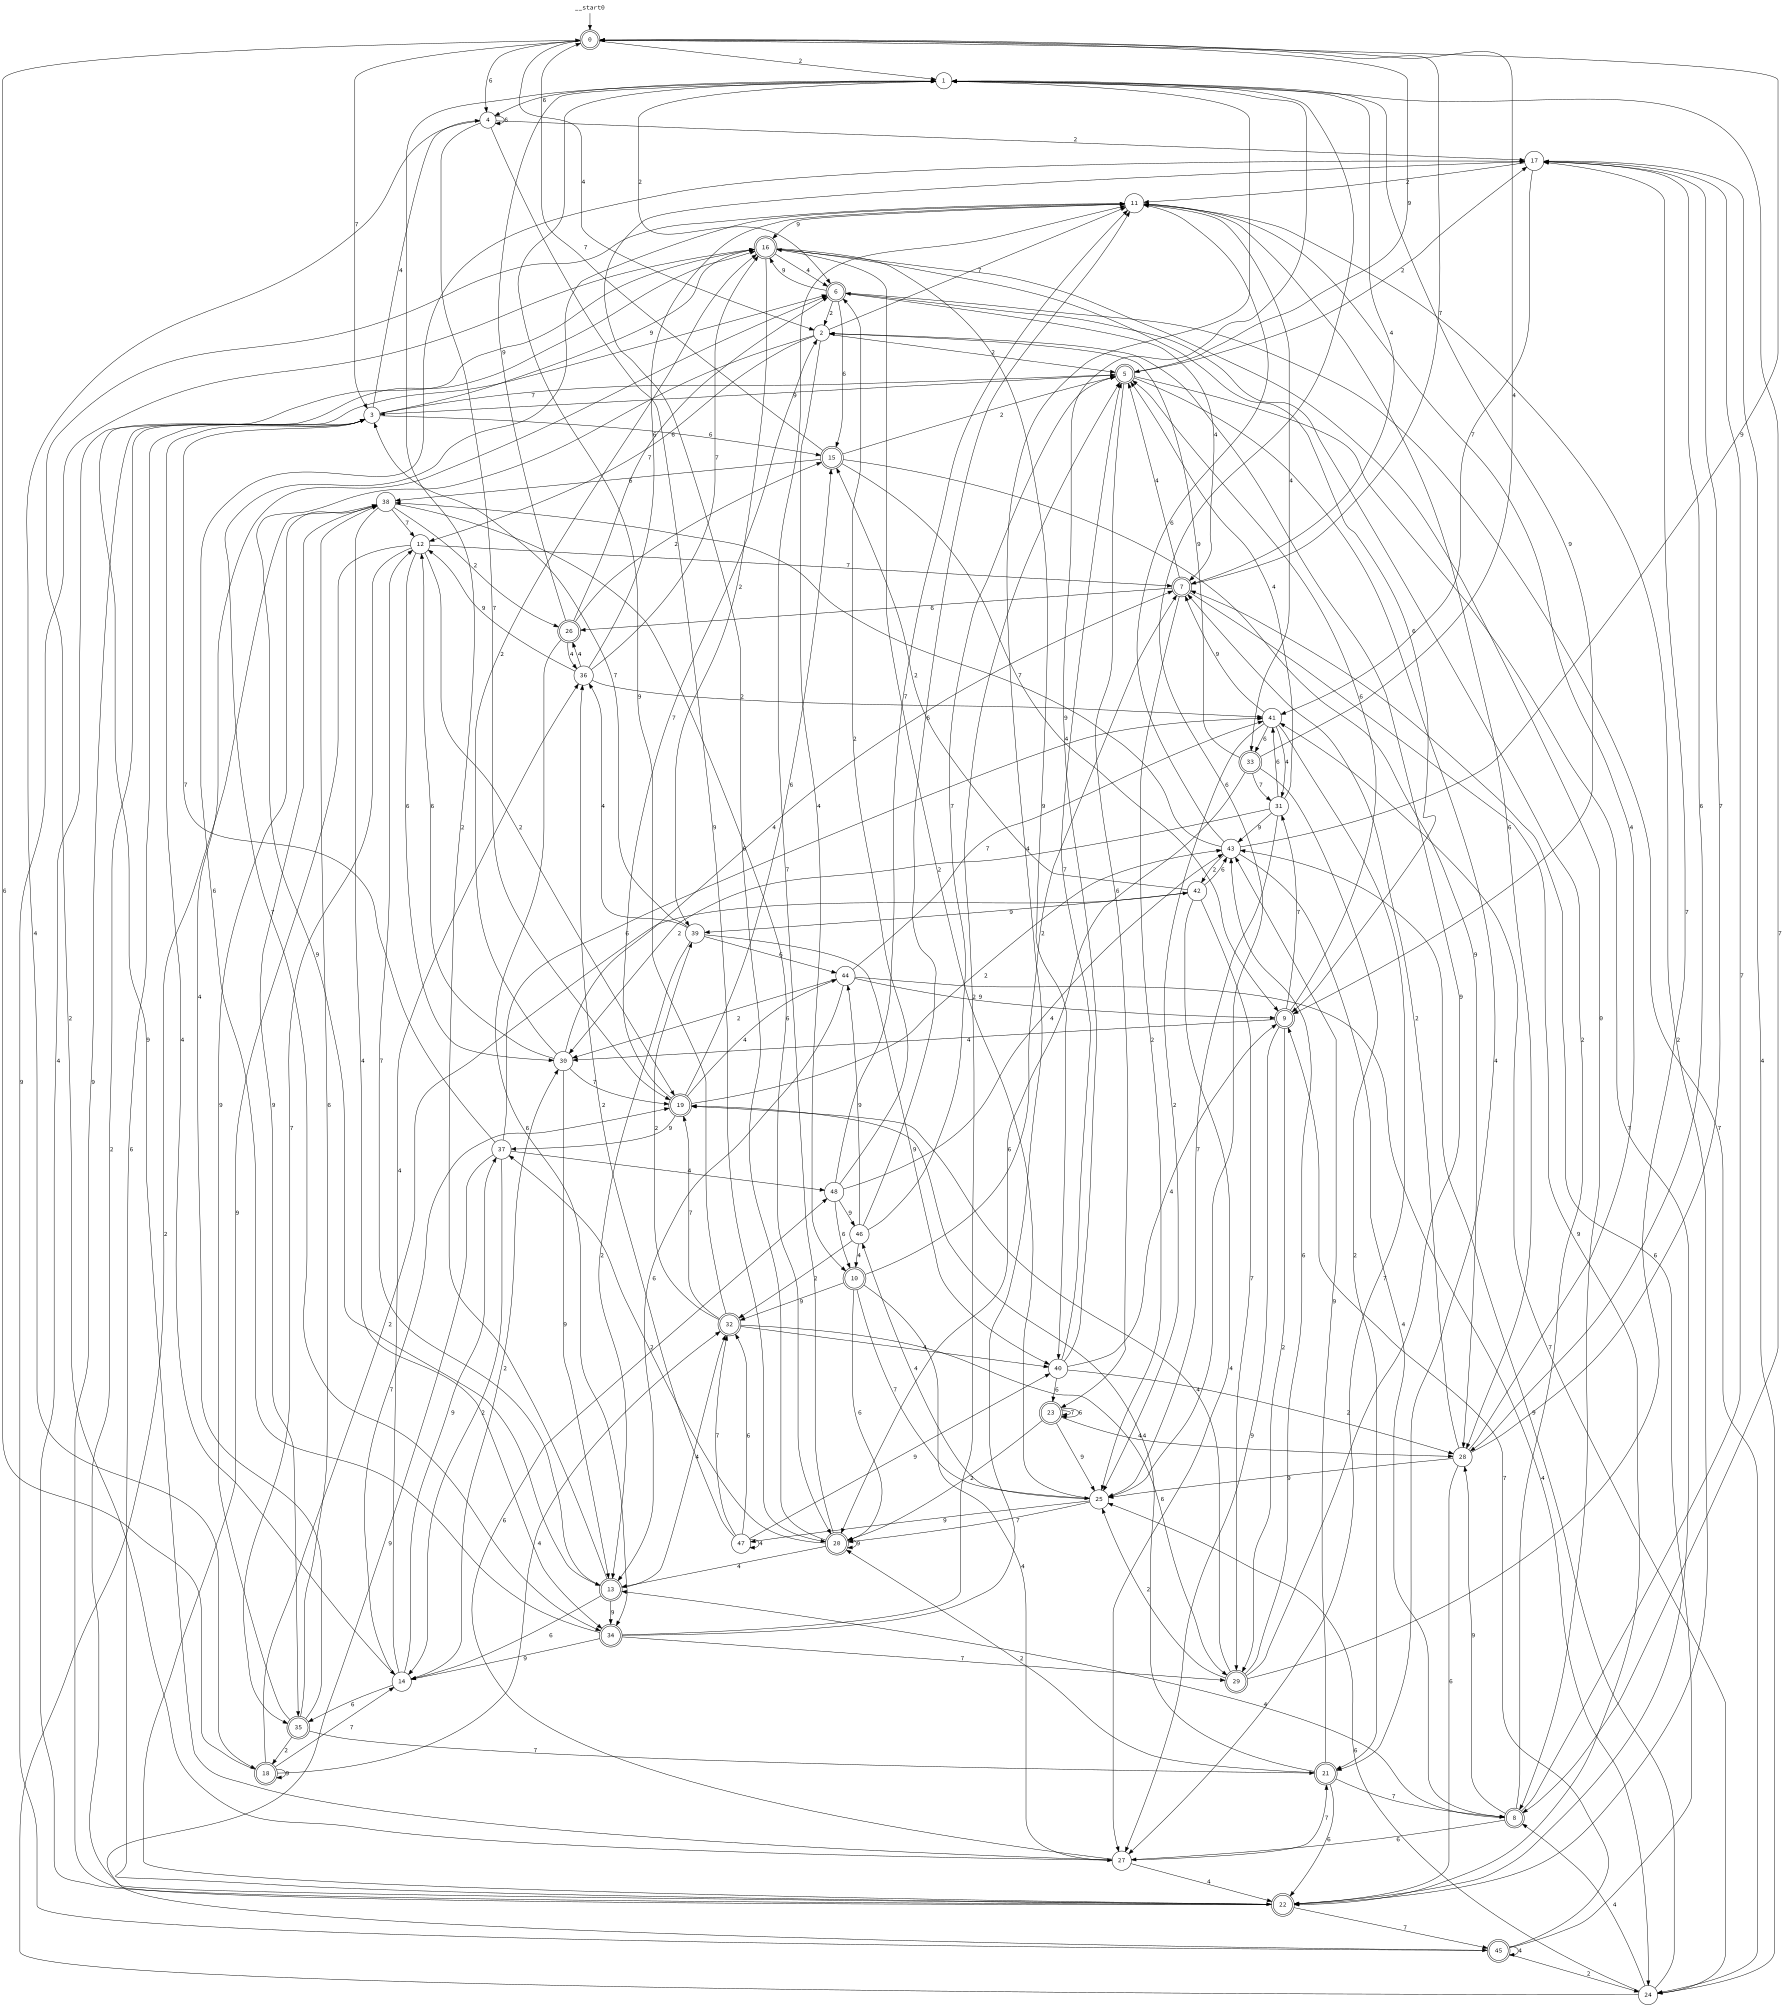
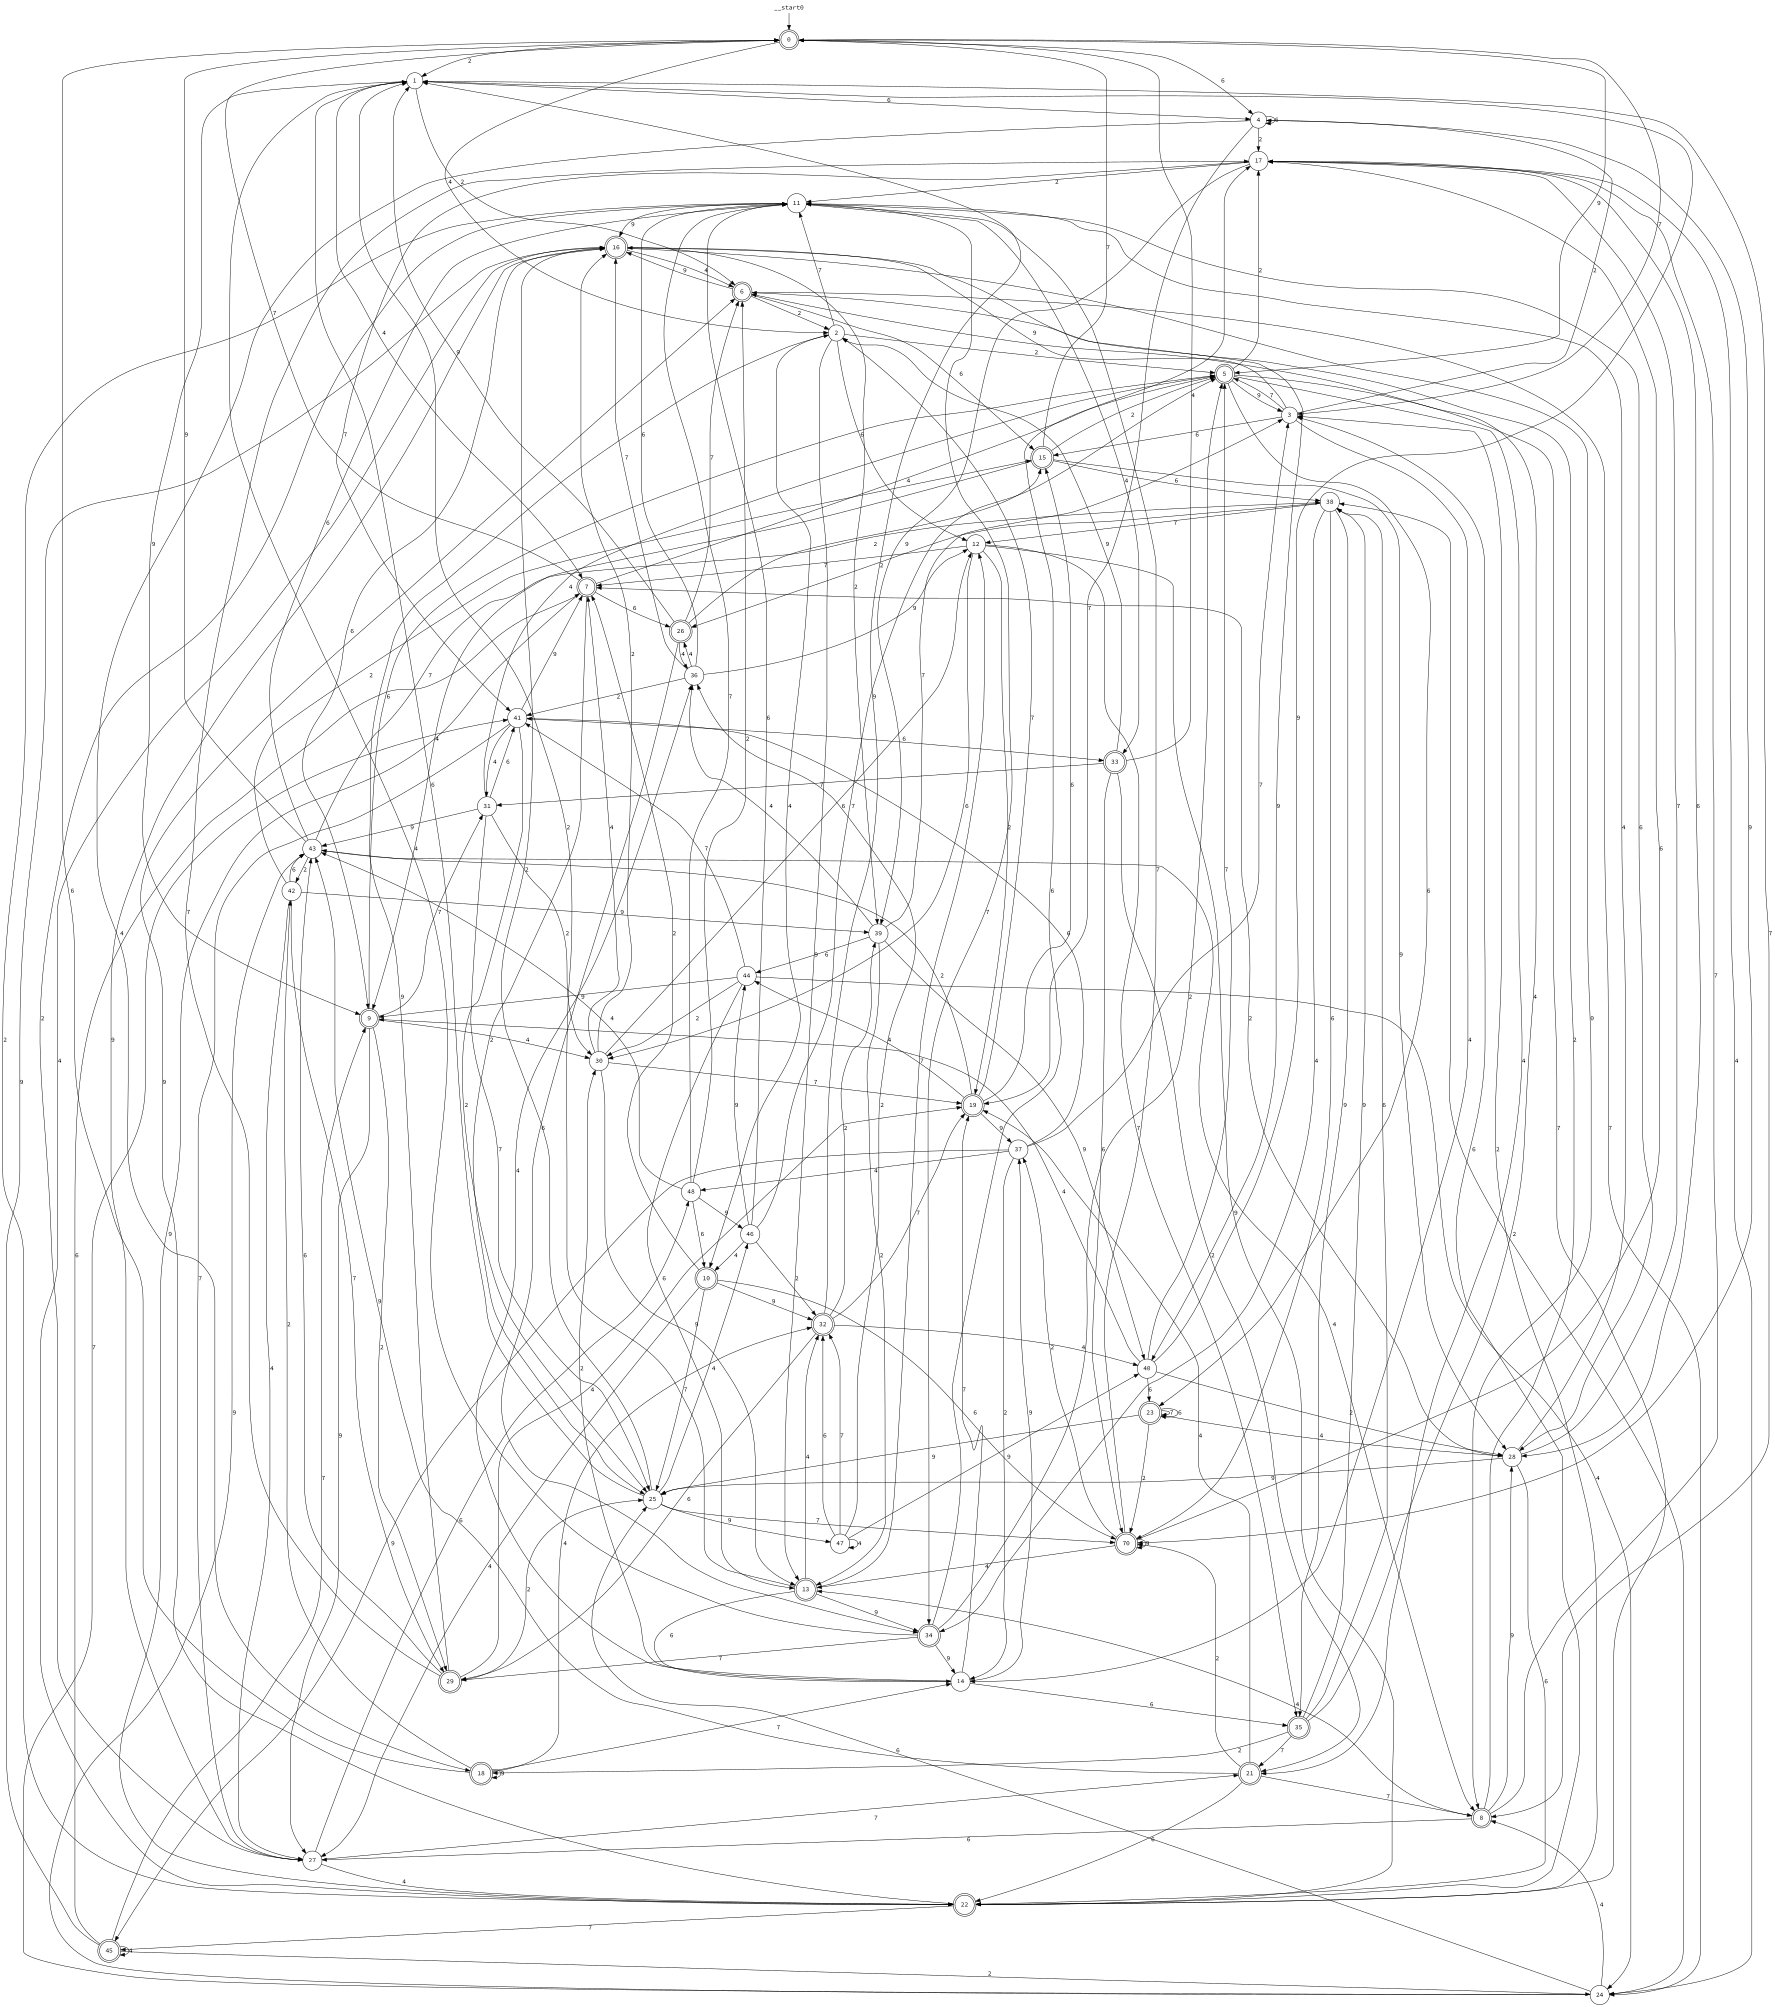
edge "3" -> "4": label "4" -> "2"
edge "6" -> "7": removed, label "4"
edge "17" -> "39": added, label "9"
node "20": label "20" -> "70"
